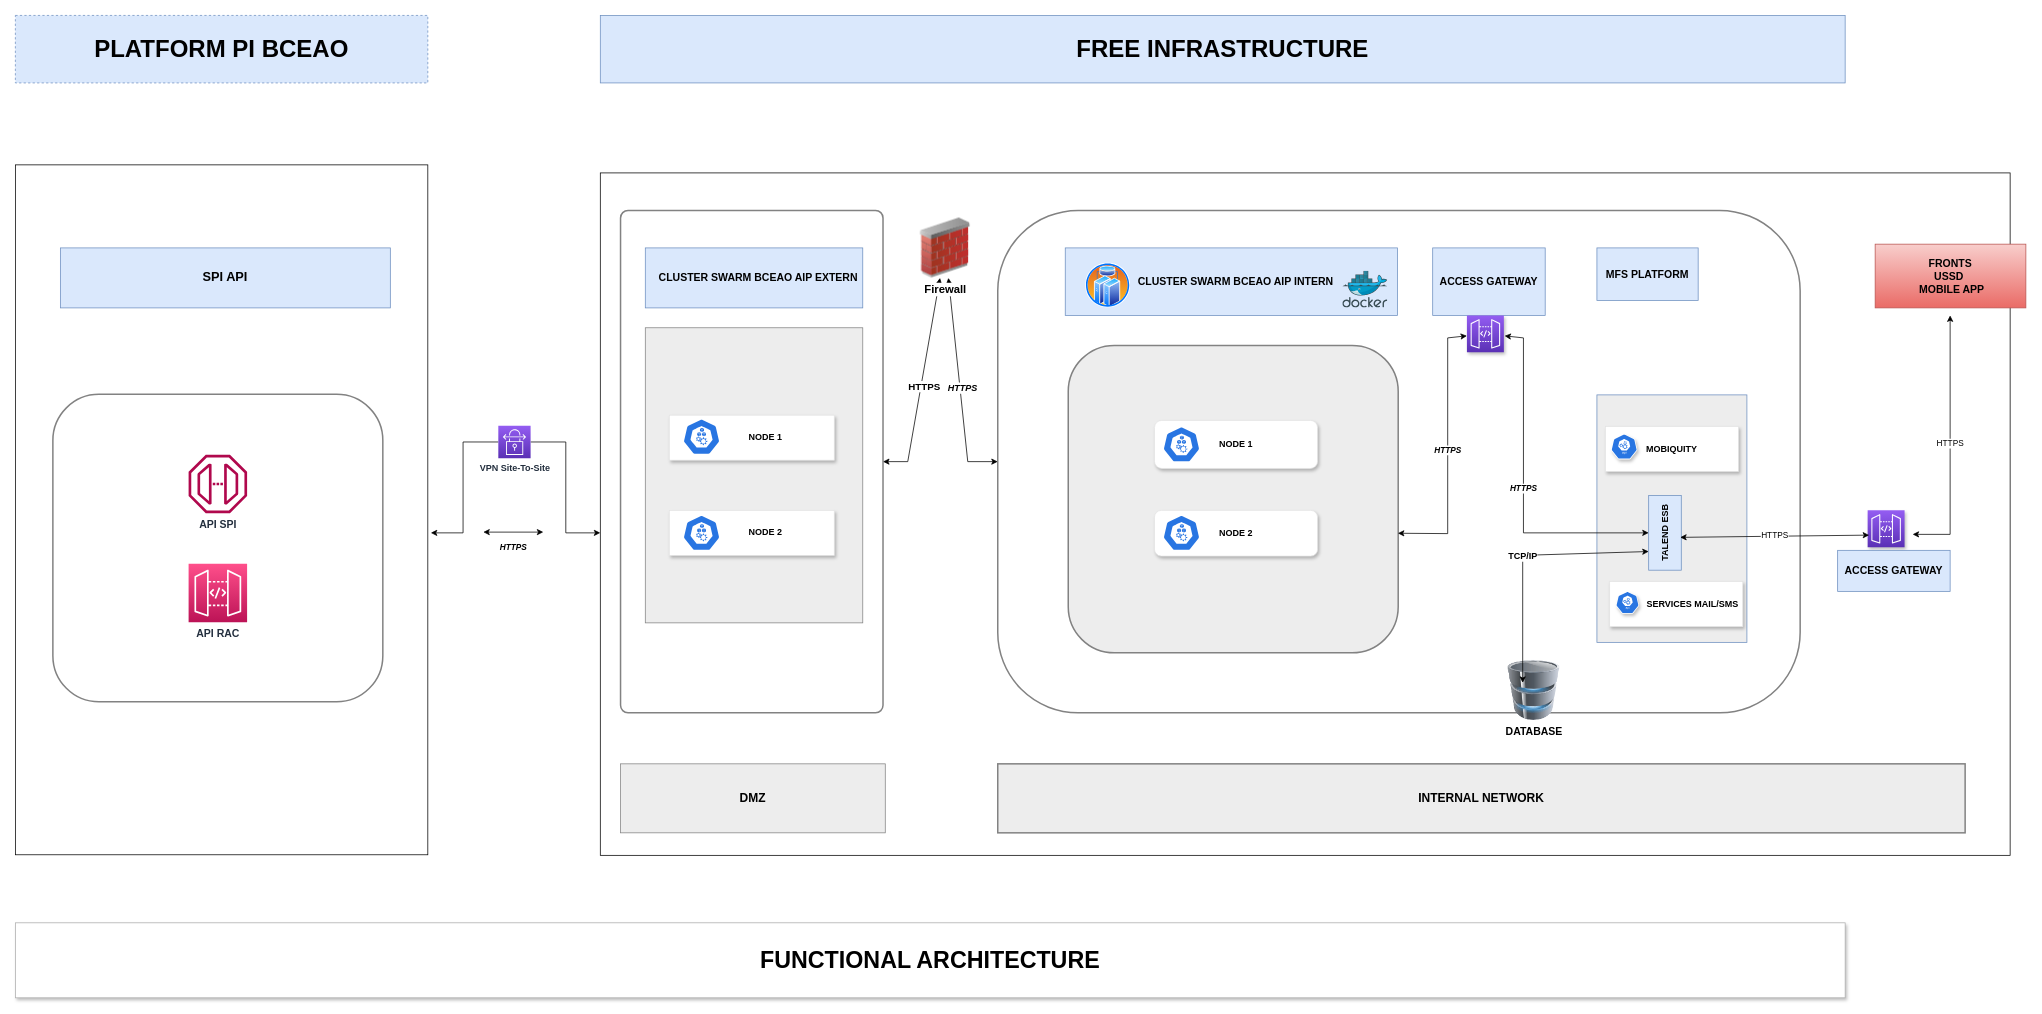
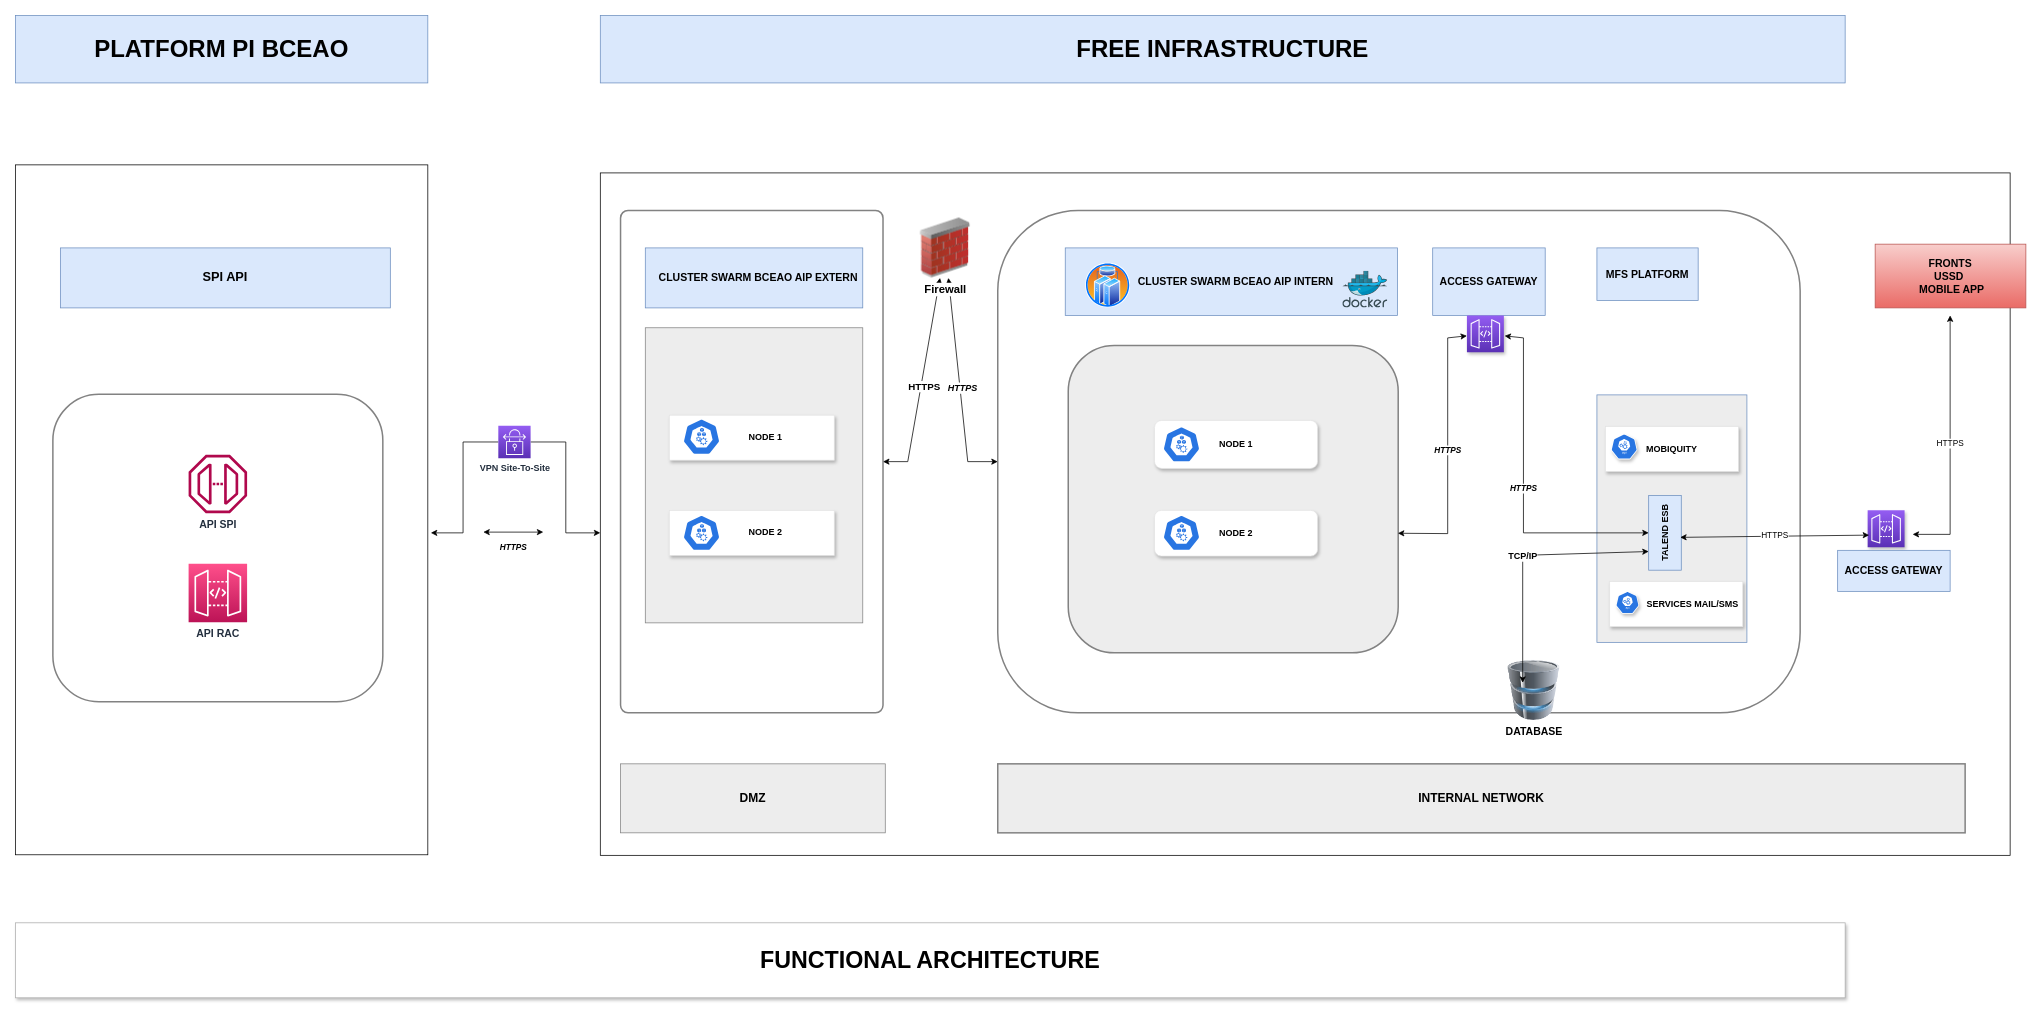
node "PLATFORM PI BCEAO": style dashed -> solid
